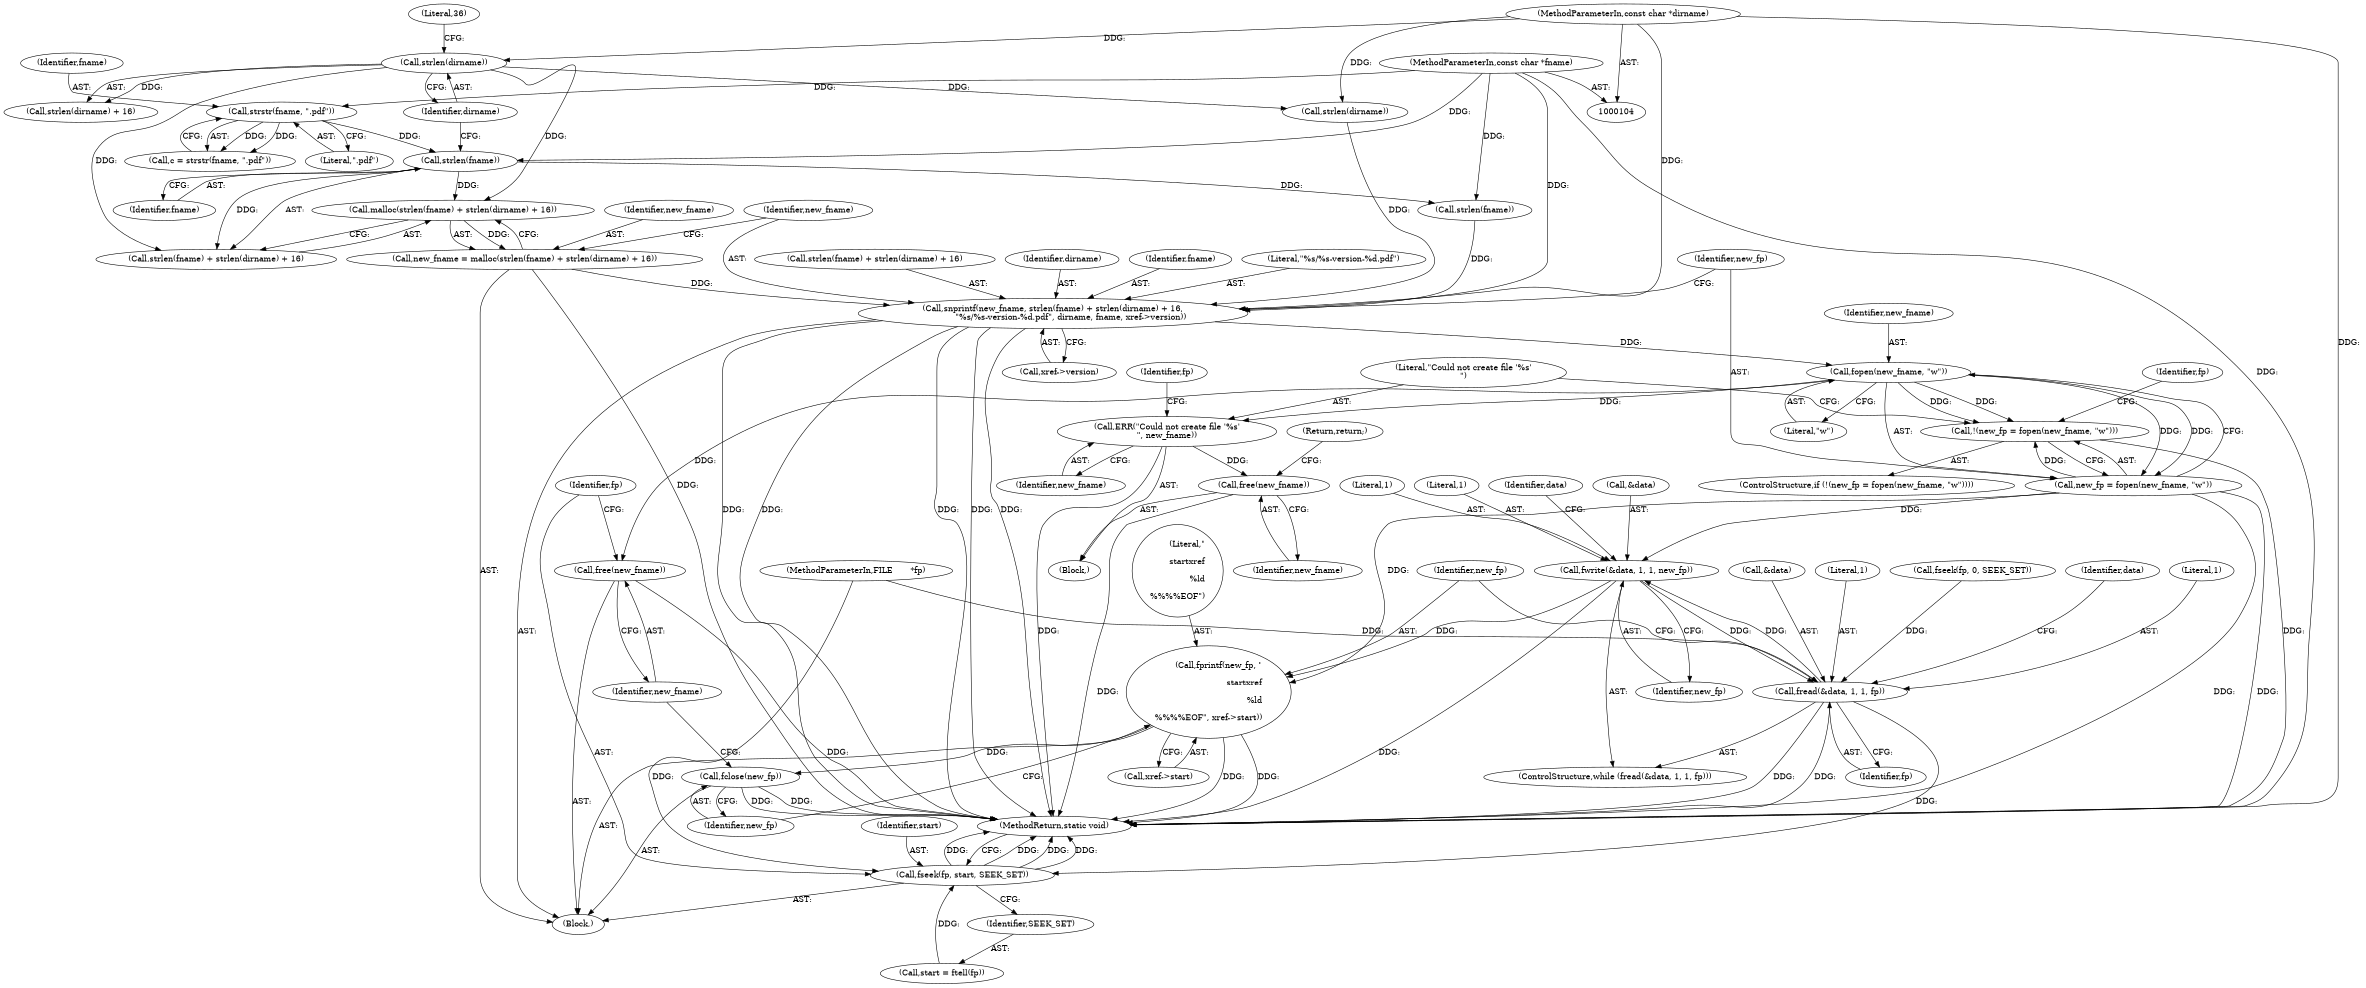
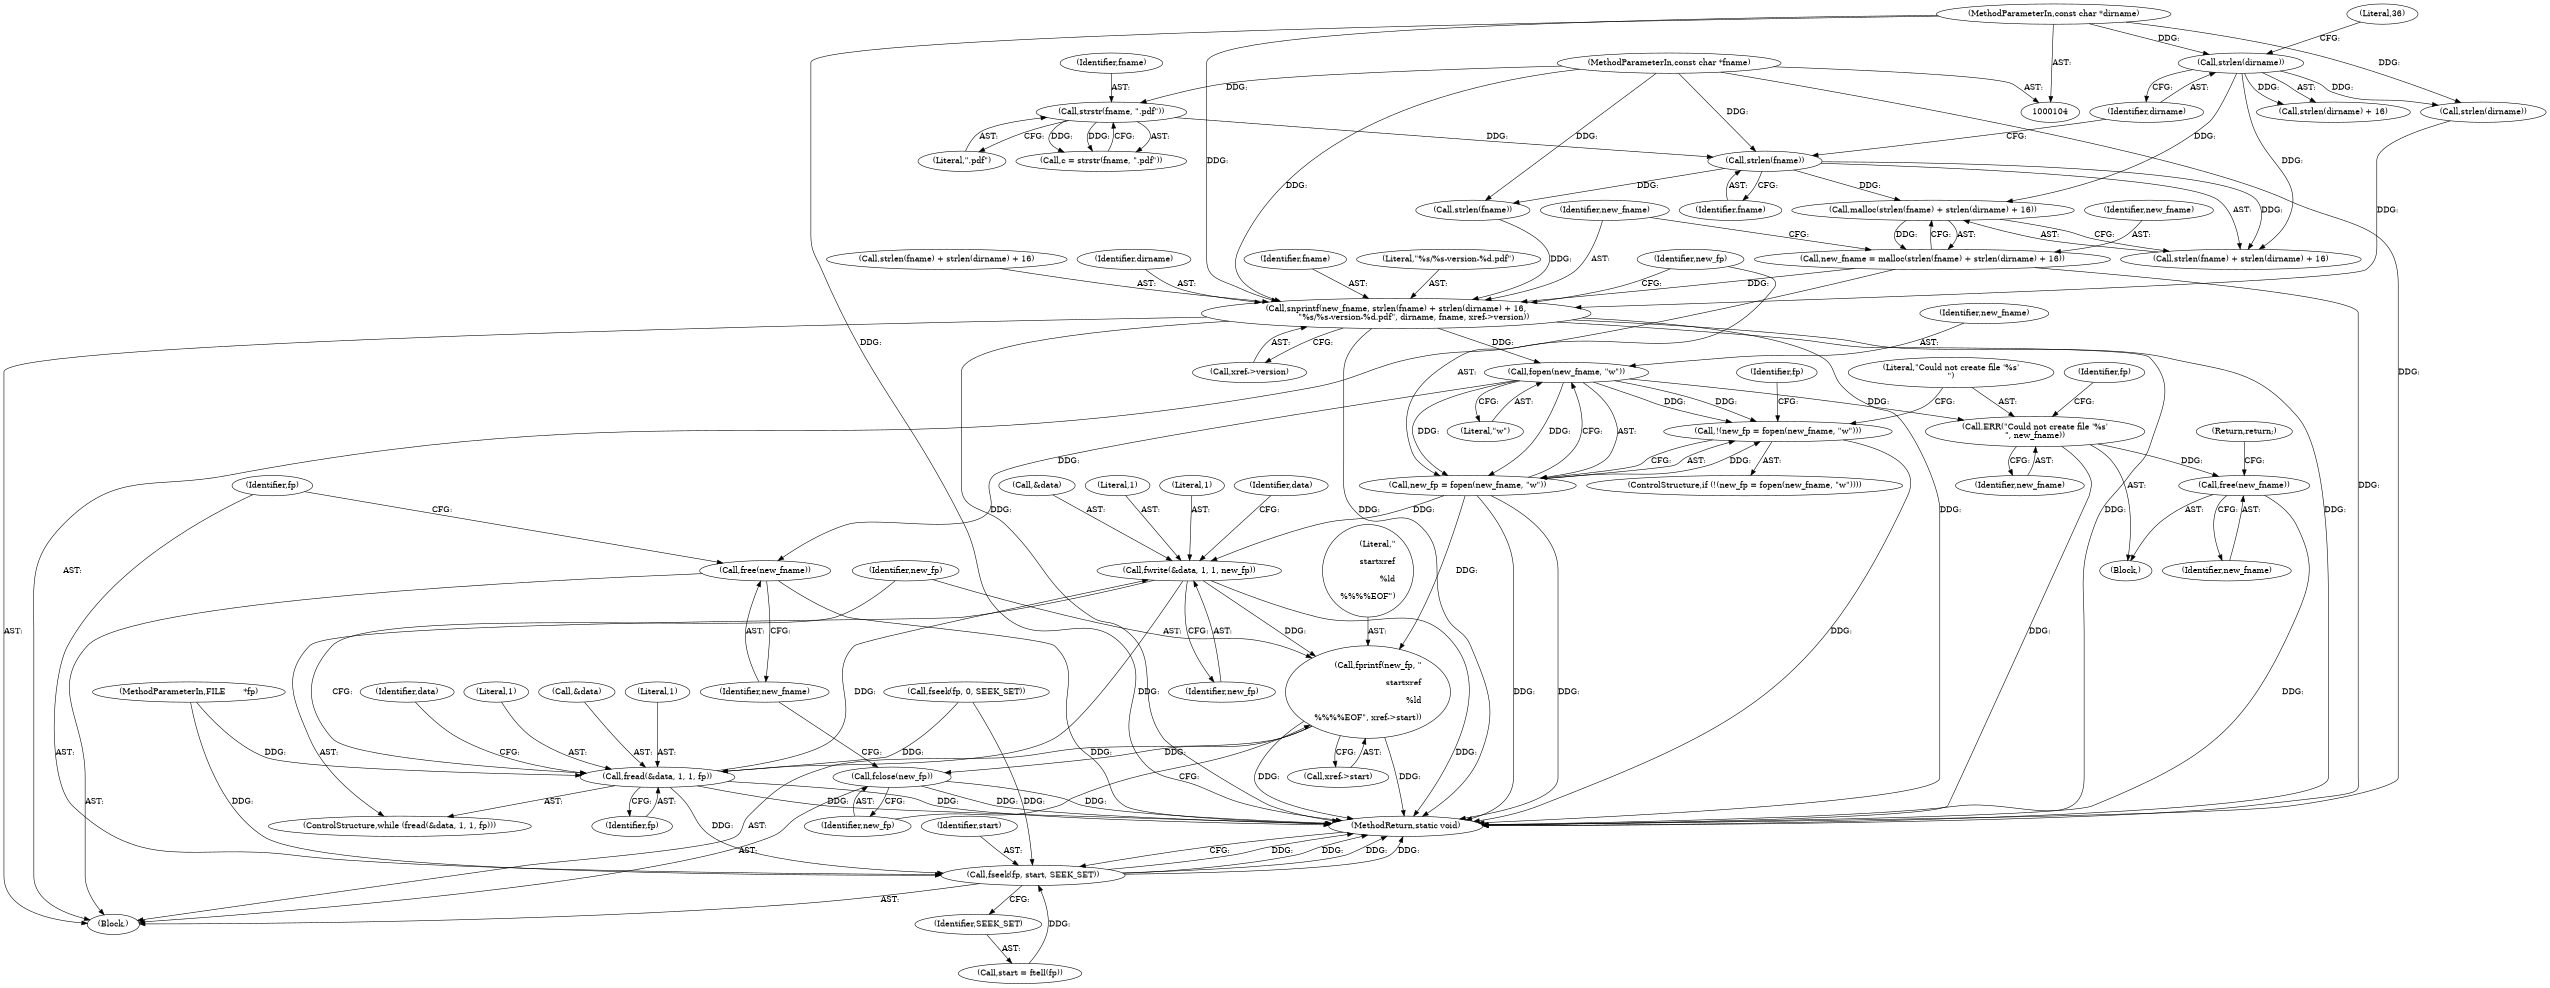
edge "(Call,fseek(fp, 0, SEEK_SET))" -> "(Call,fseek(fp, start, SEEK_SET))": added, label "DDG:"
